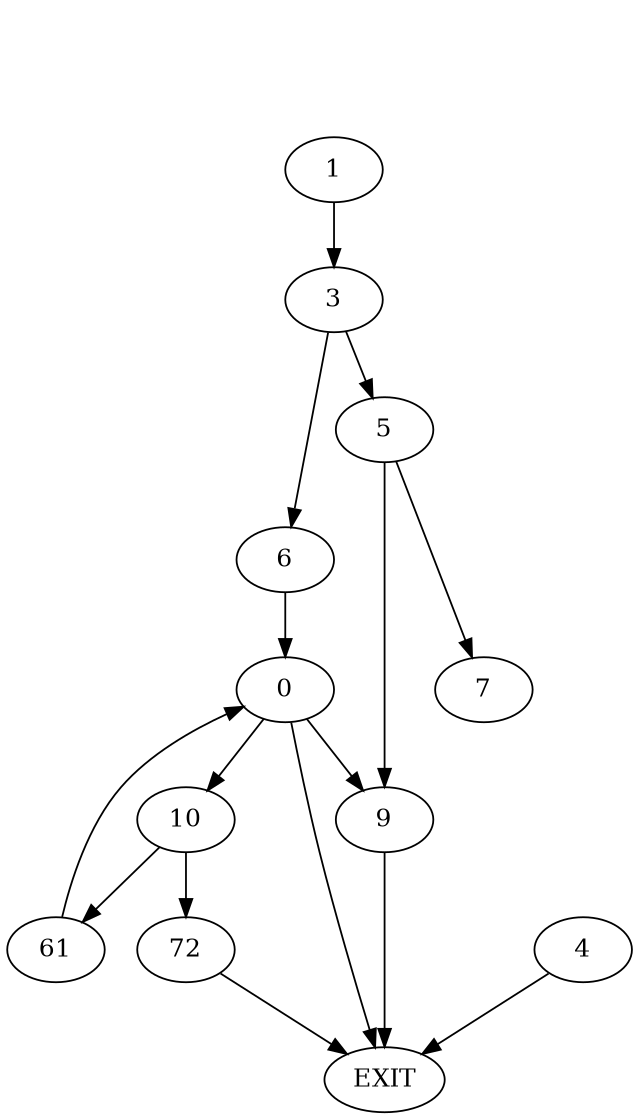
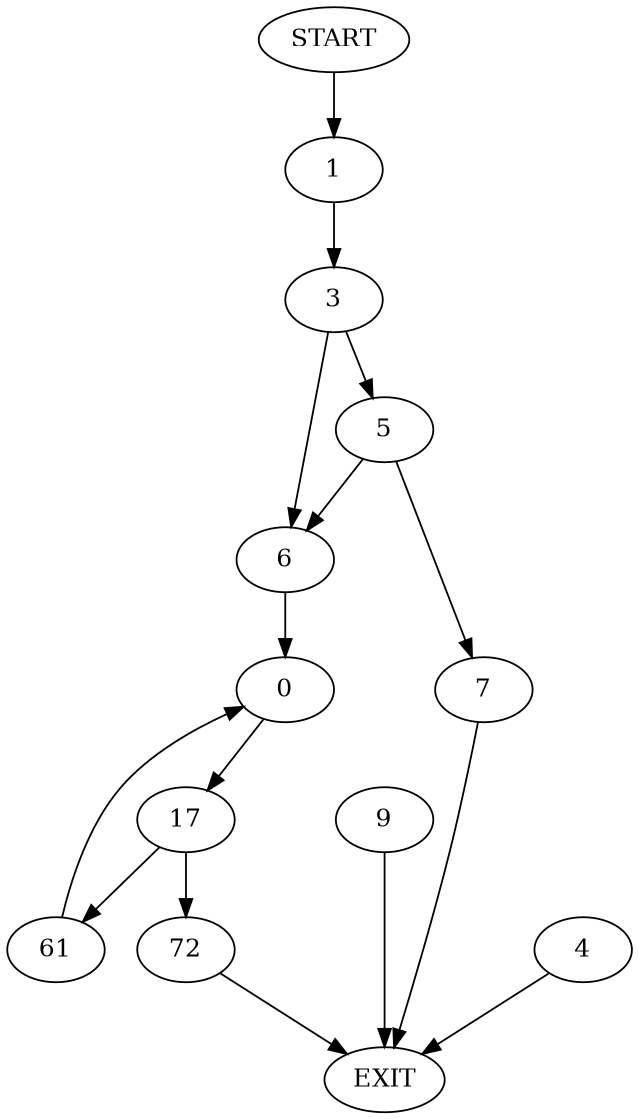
node "START": added
edge "5" -> "9": now "5" -> "6"
edge "0" -> "9": removed
node "10": label "10" -> "17"
edge "0" -> "EXIT": now "7" -> "EXIT"
